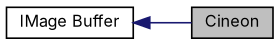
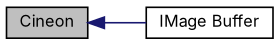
edge "Cineon" -> "IMage Buffer": reversed
